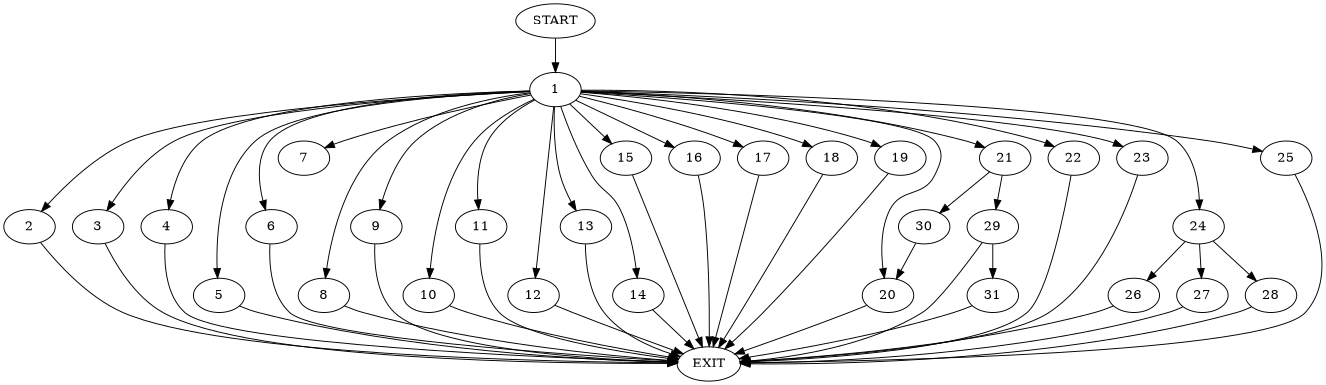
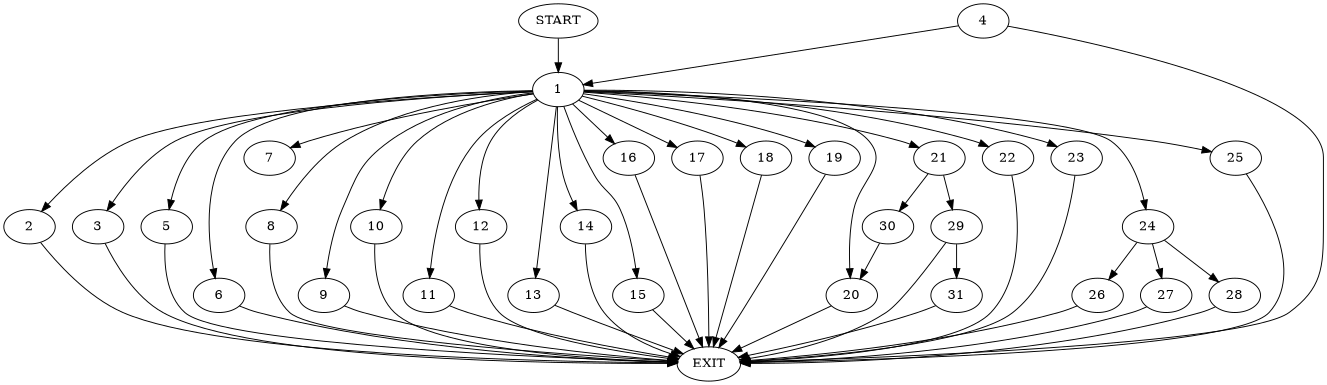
edge "1" -> "4": reversed
